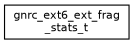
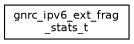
node "gnrc_ext6_ext_frag _stats_t": label "gnrc_ext6_ext_frag _stats_t" -> "gnrc_ipv6_ext_frag _stats_t"
